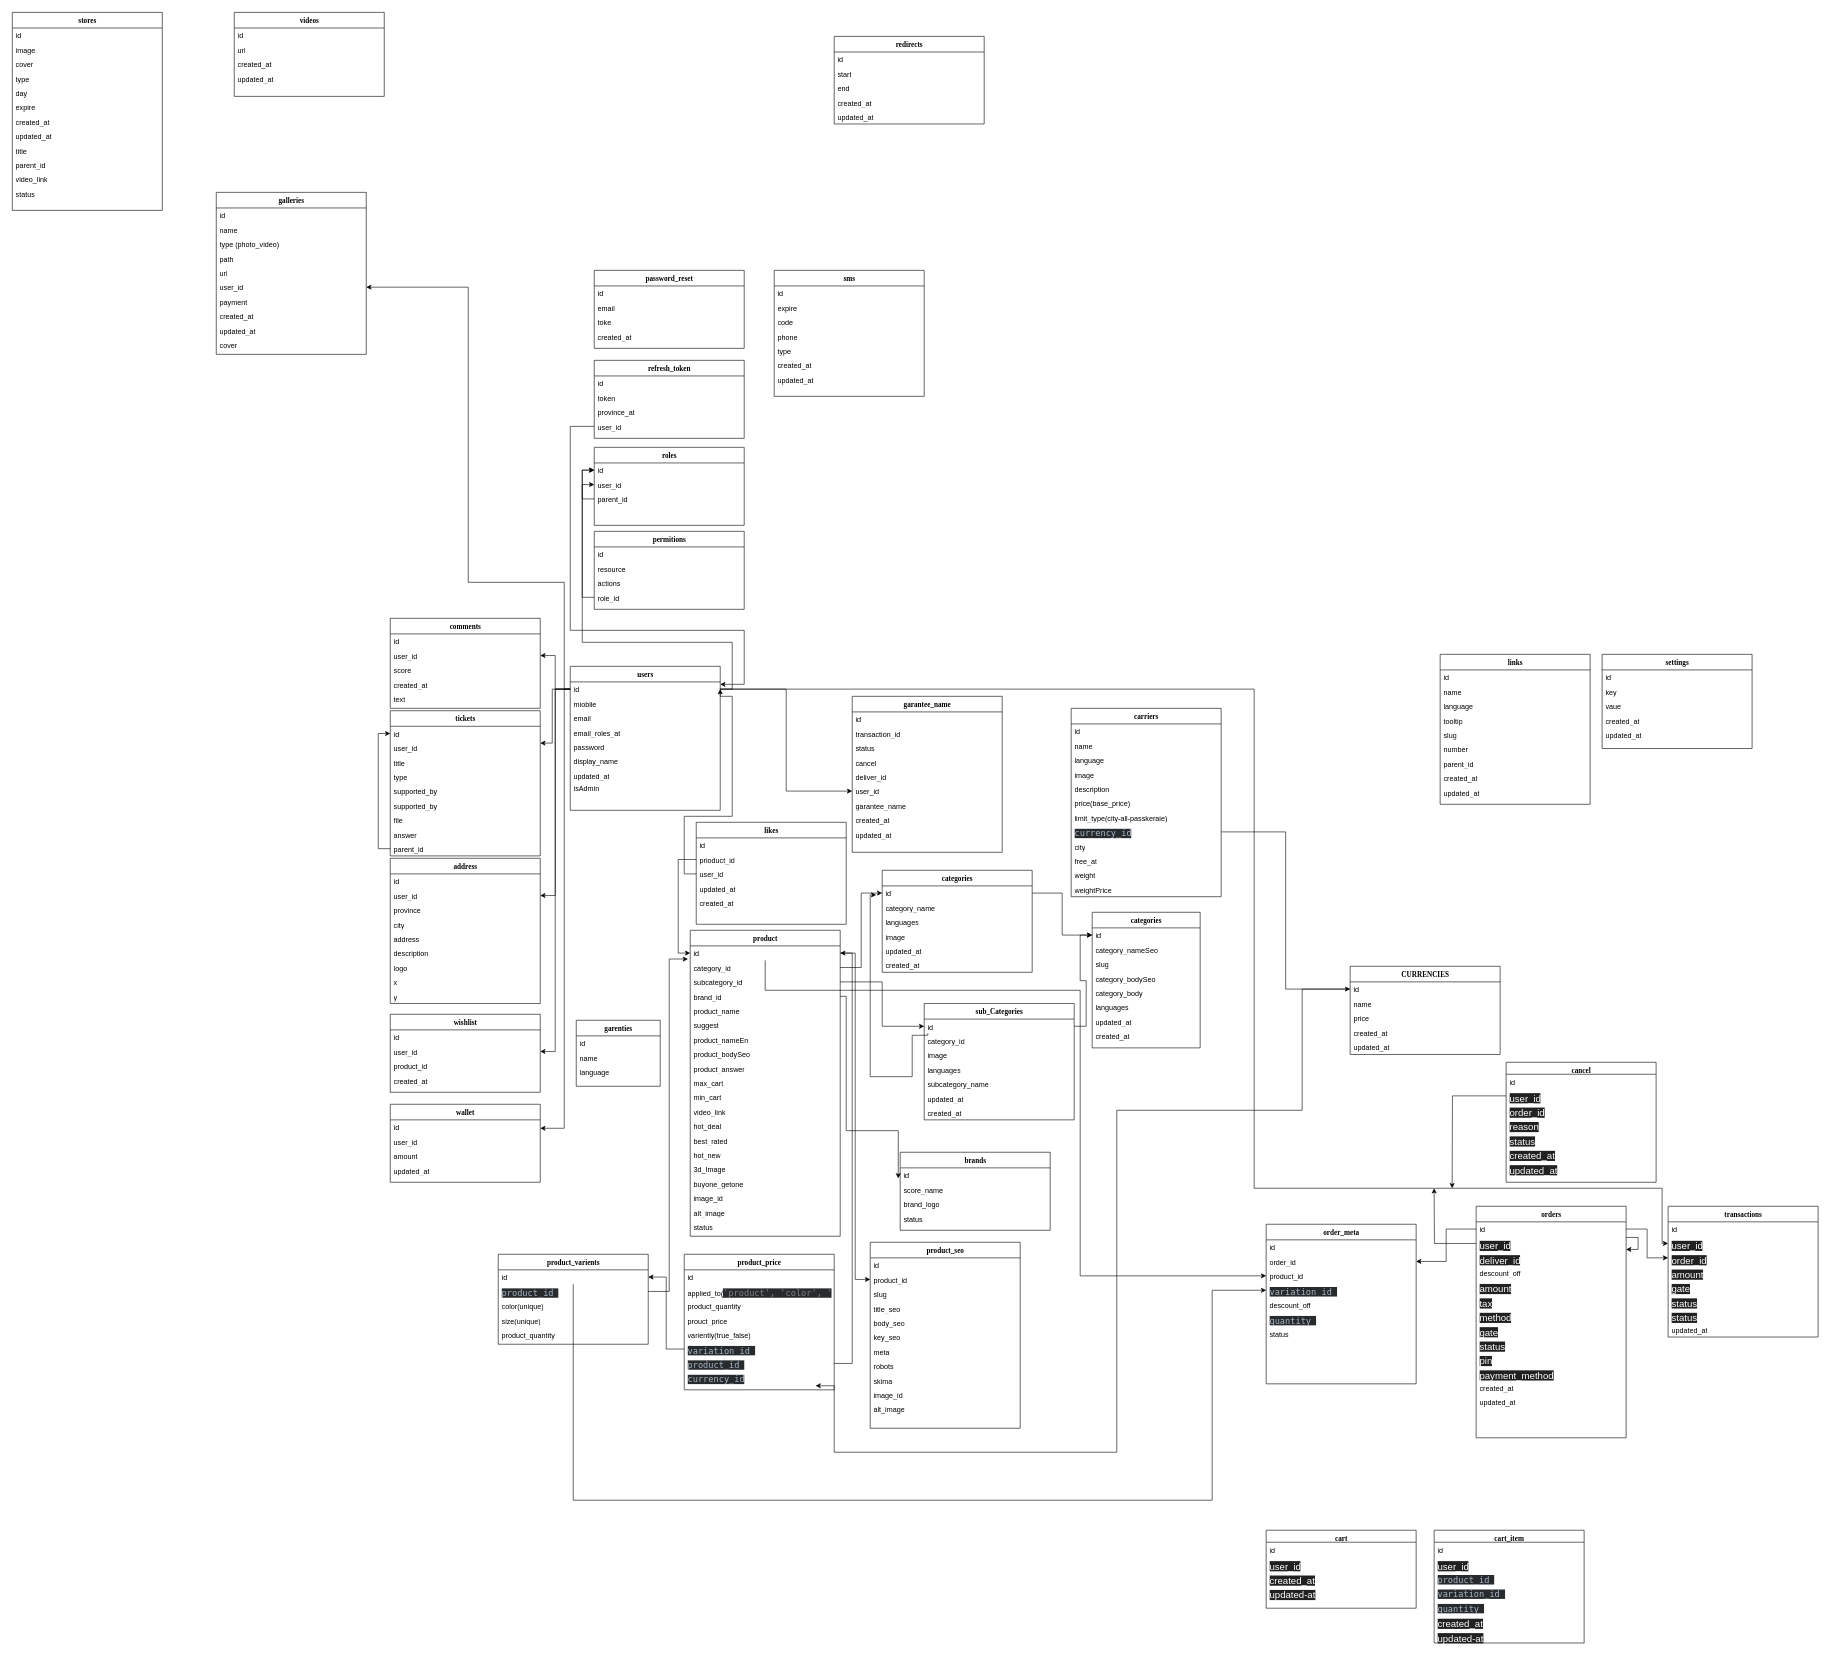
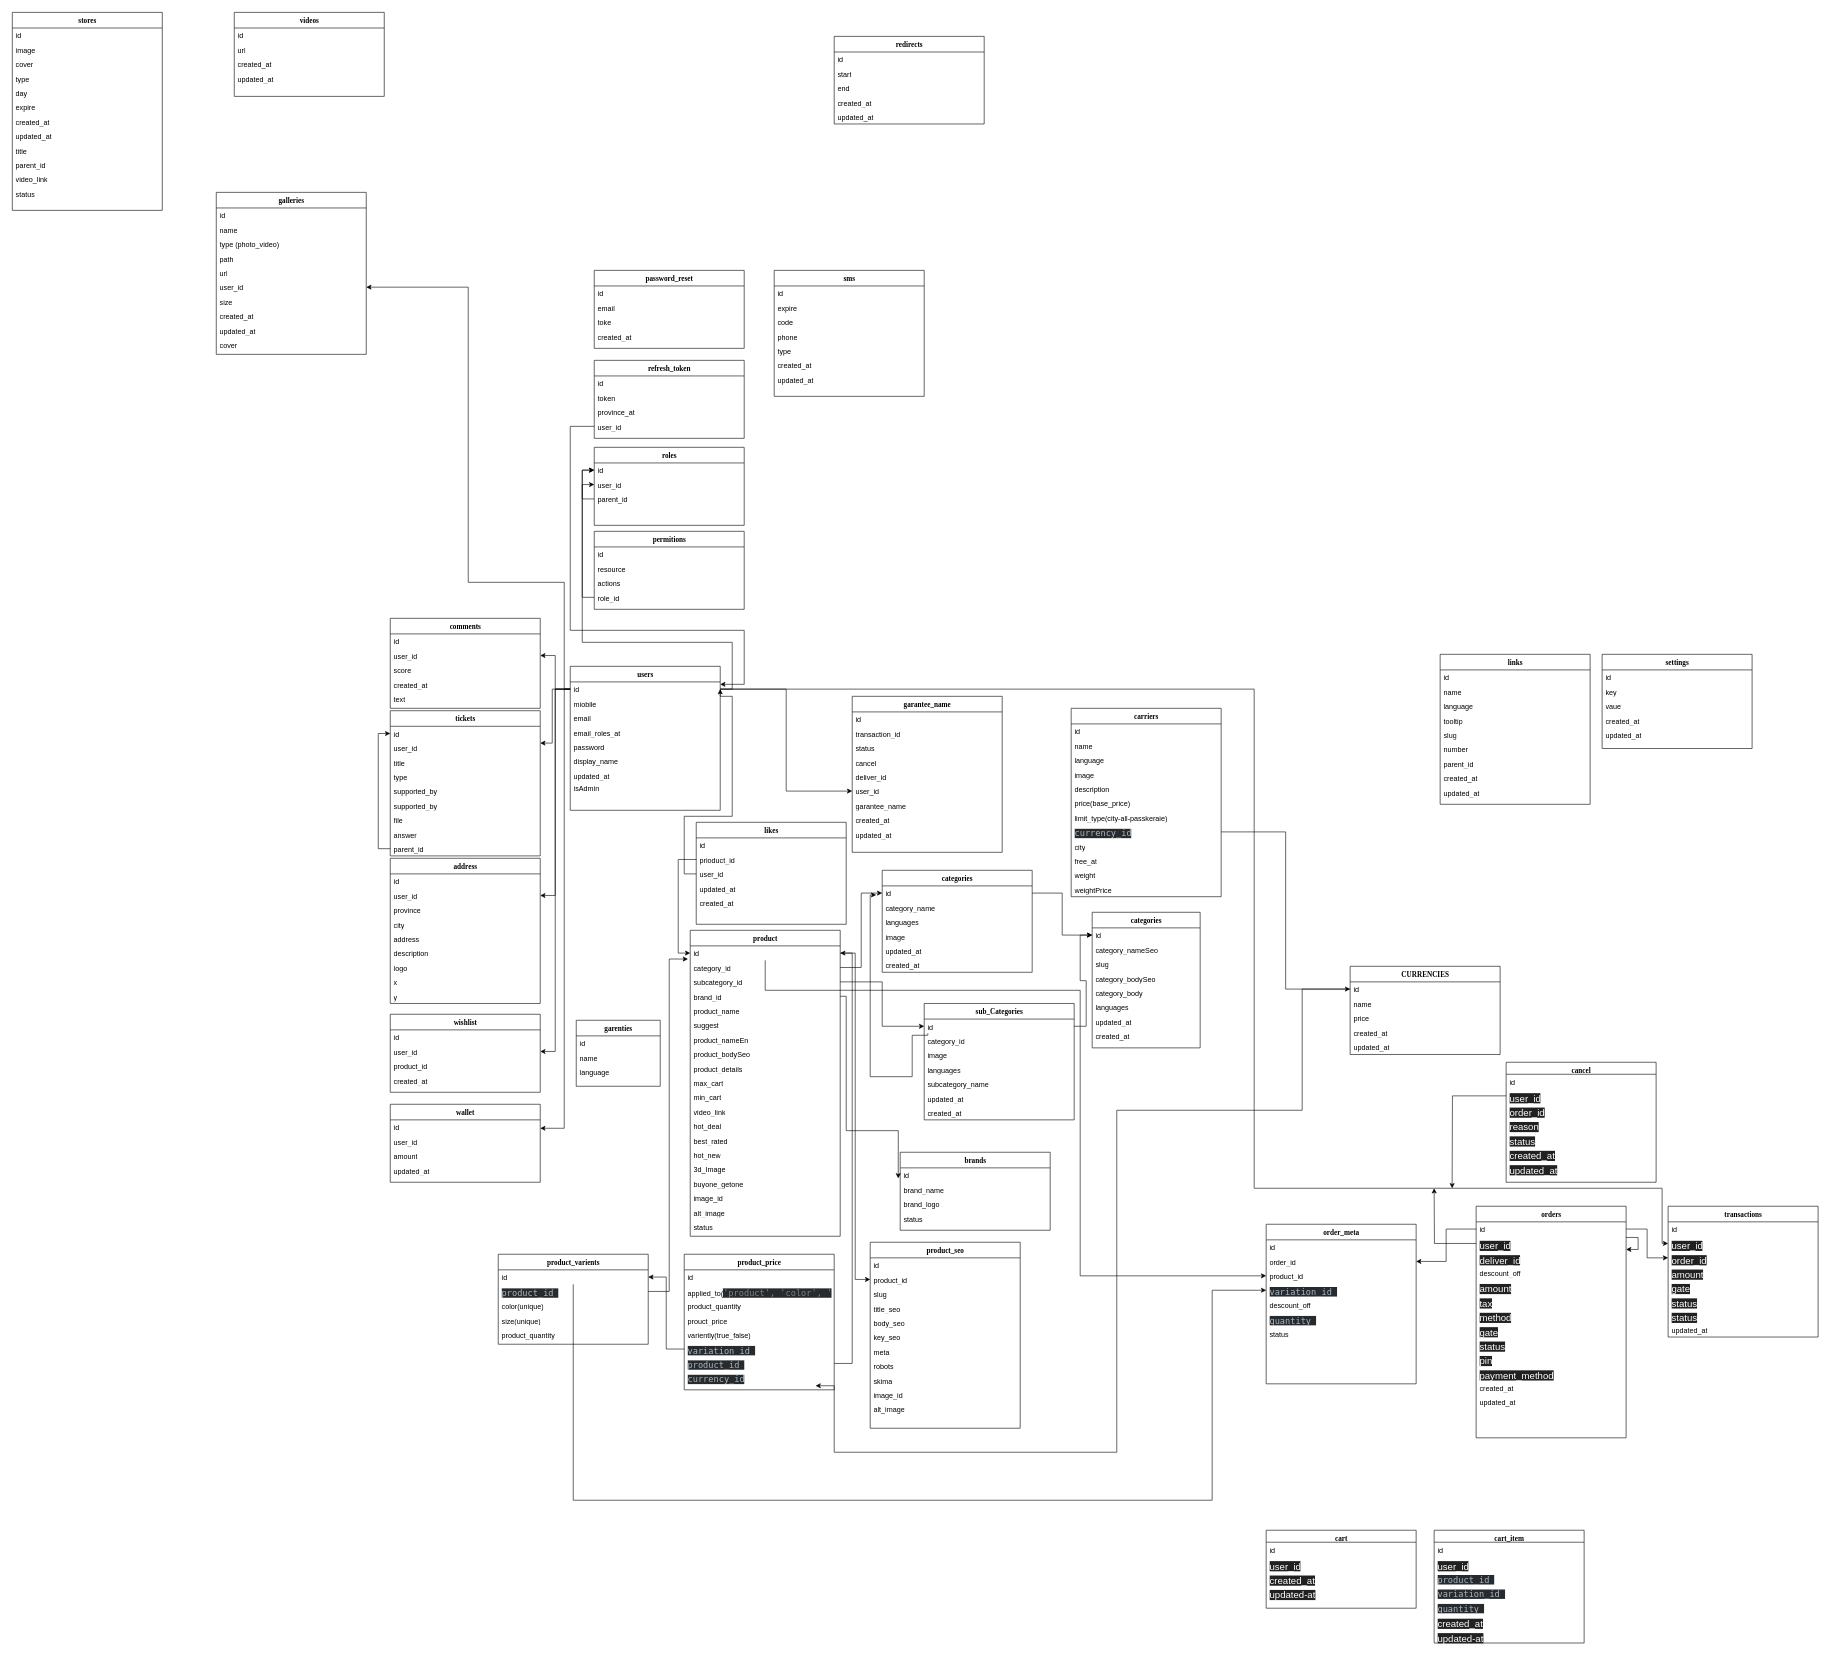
node "payment": label "payment" -> "size"
node "product_answer": label "product_answer" -> "product_details"
node "score_name": label "score_name" -> "brand_name"
